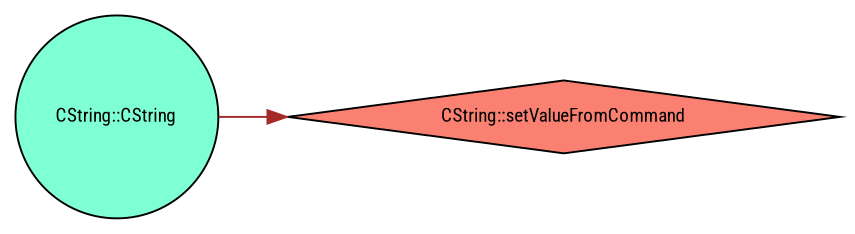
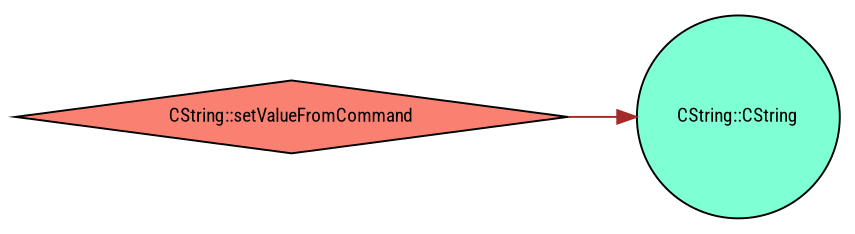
edge "CString::CString" -> "CString::setValueFromCommand": reversed
